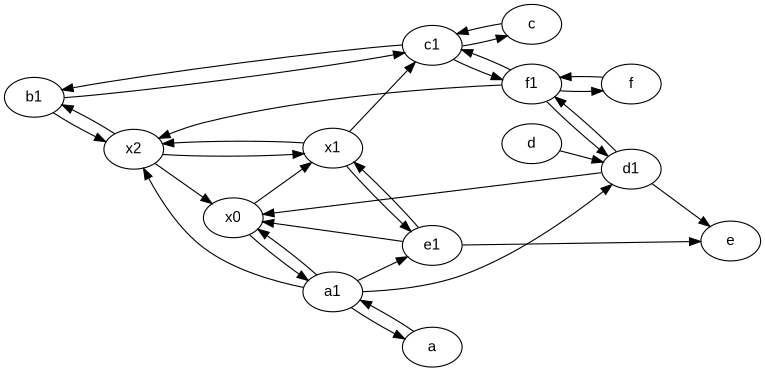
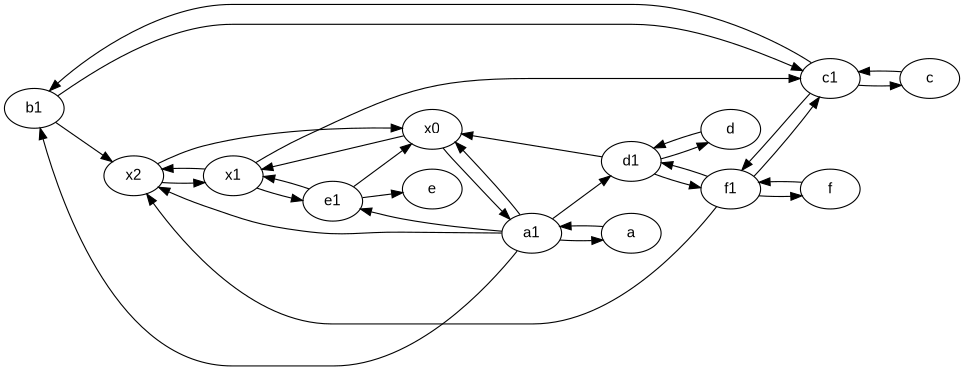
edge "x2" -> "b1": now "a1" -> "b1"
edge "d1" -> "e": now "d1" -> "d"
